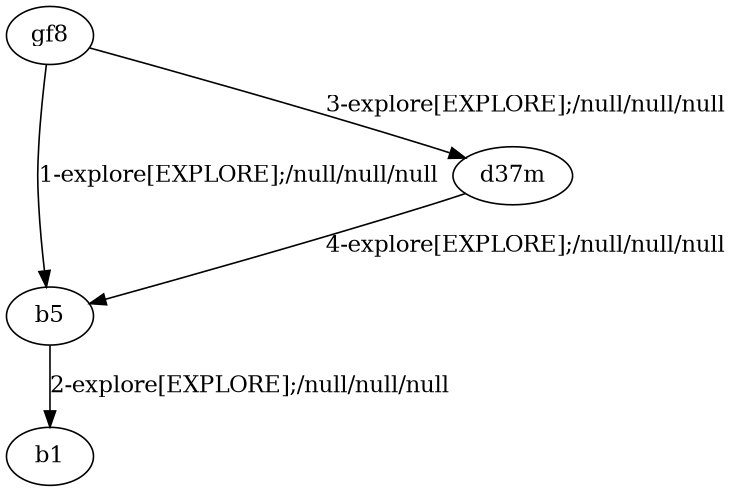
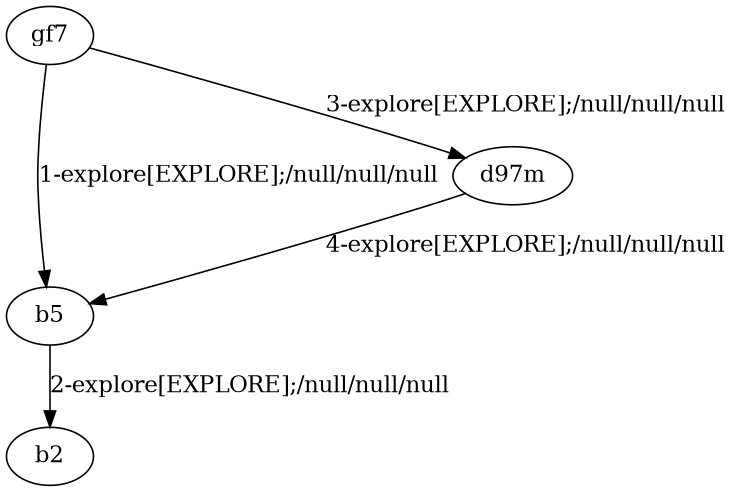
node "gf8": label "gf8" -> "gf7"
node "d37m": label "d37m" -> "d97m"
node "b1": label "b1" -> "b2"
